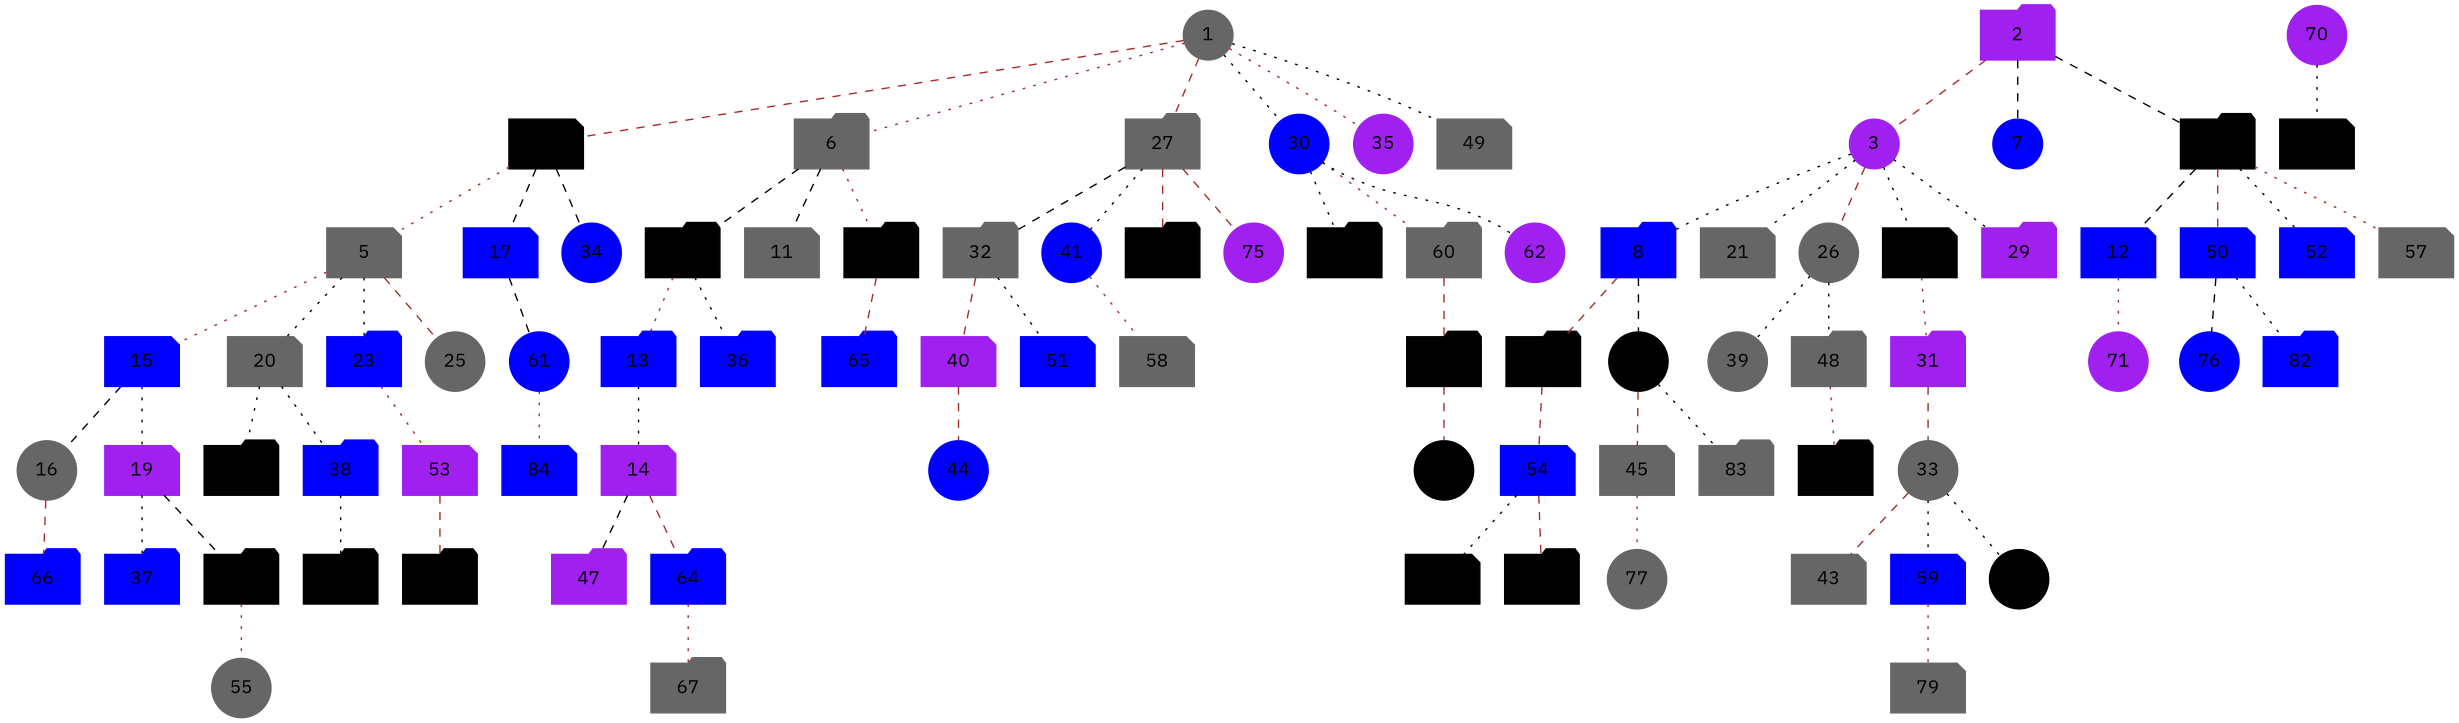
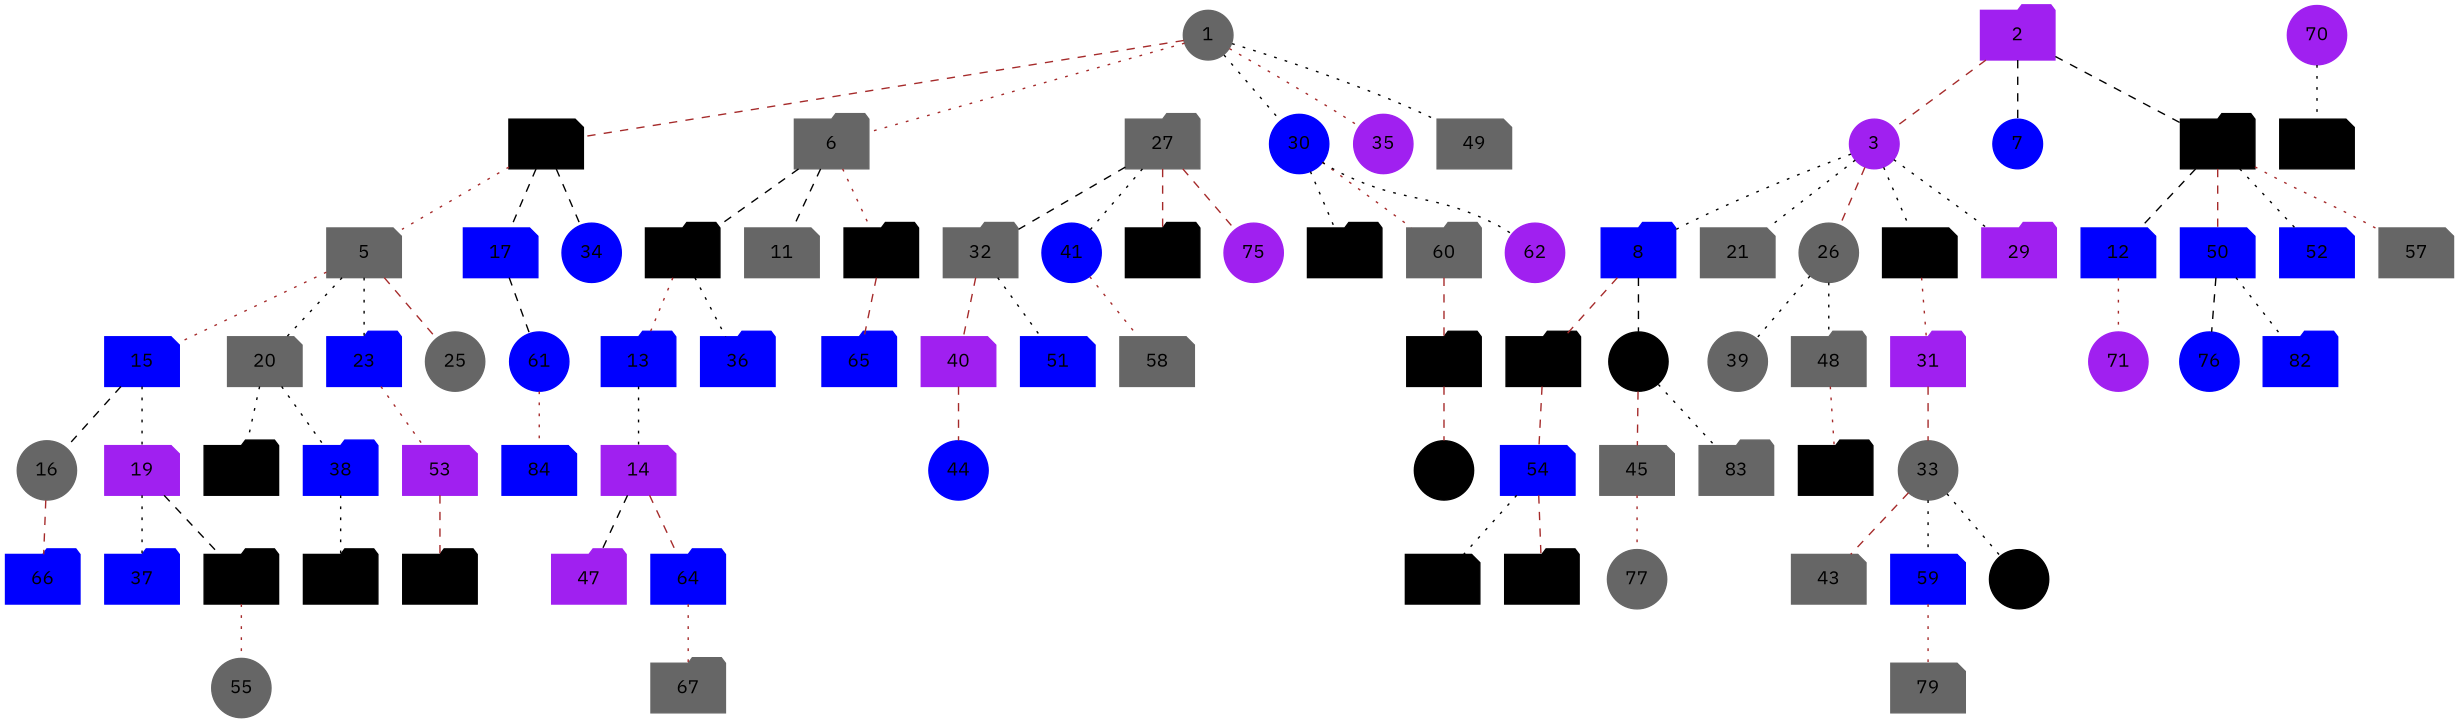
edge "1" -- "27": removed
